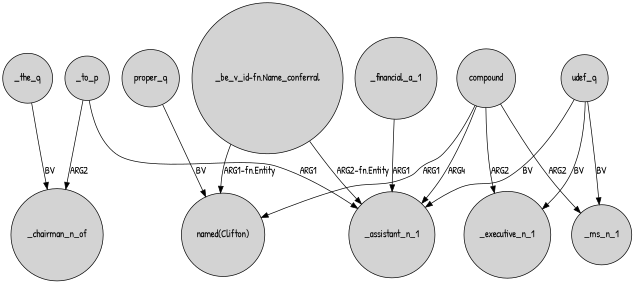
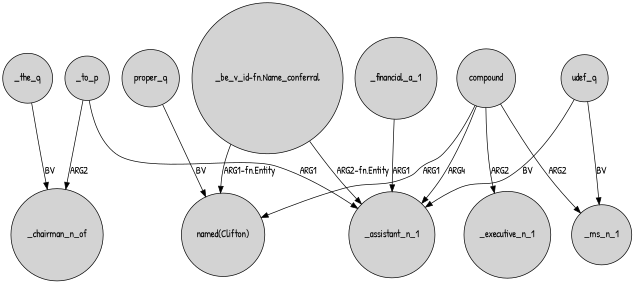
edge "udef_q" -> "_executive_n_1": removed, label "BV"
